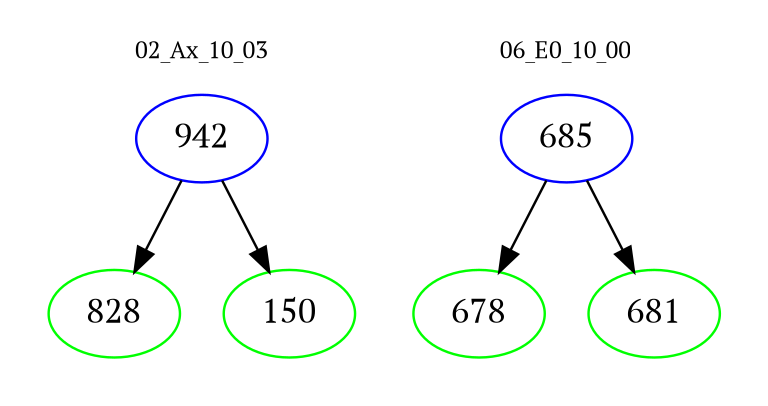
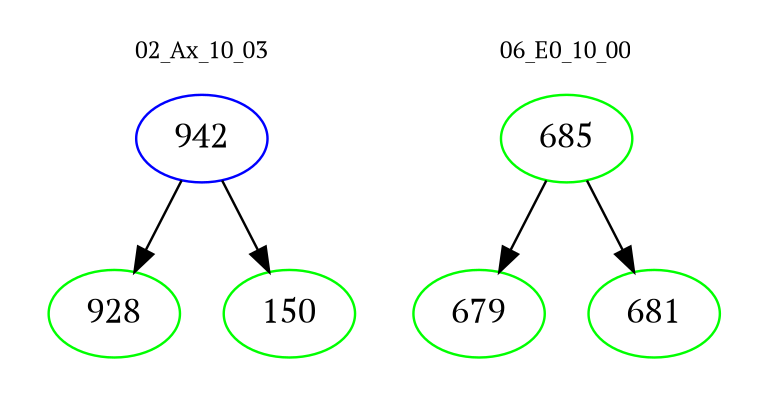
node "685": color blue -> green
node "828": label "828" -> "928"
node "678": label "678" -> "679"
